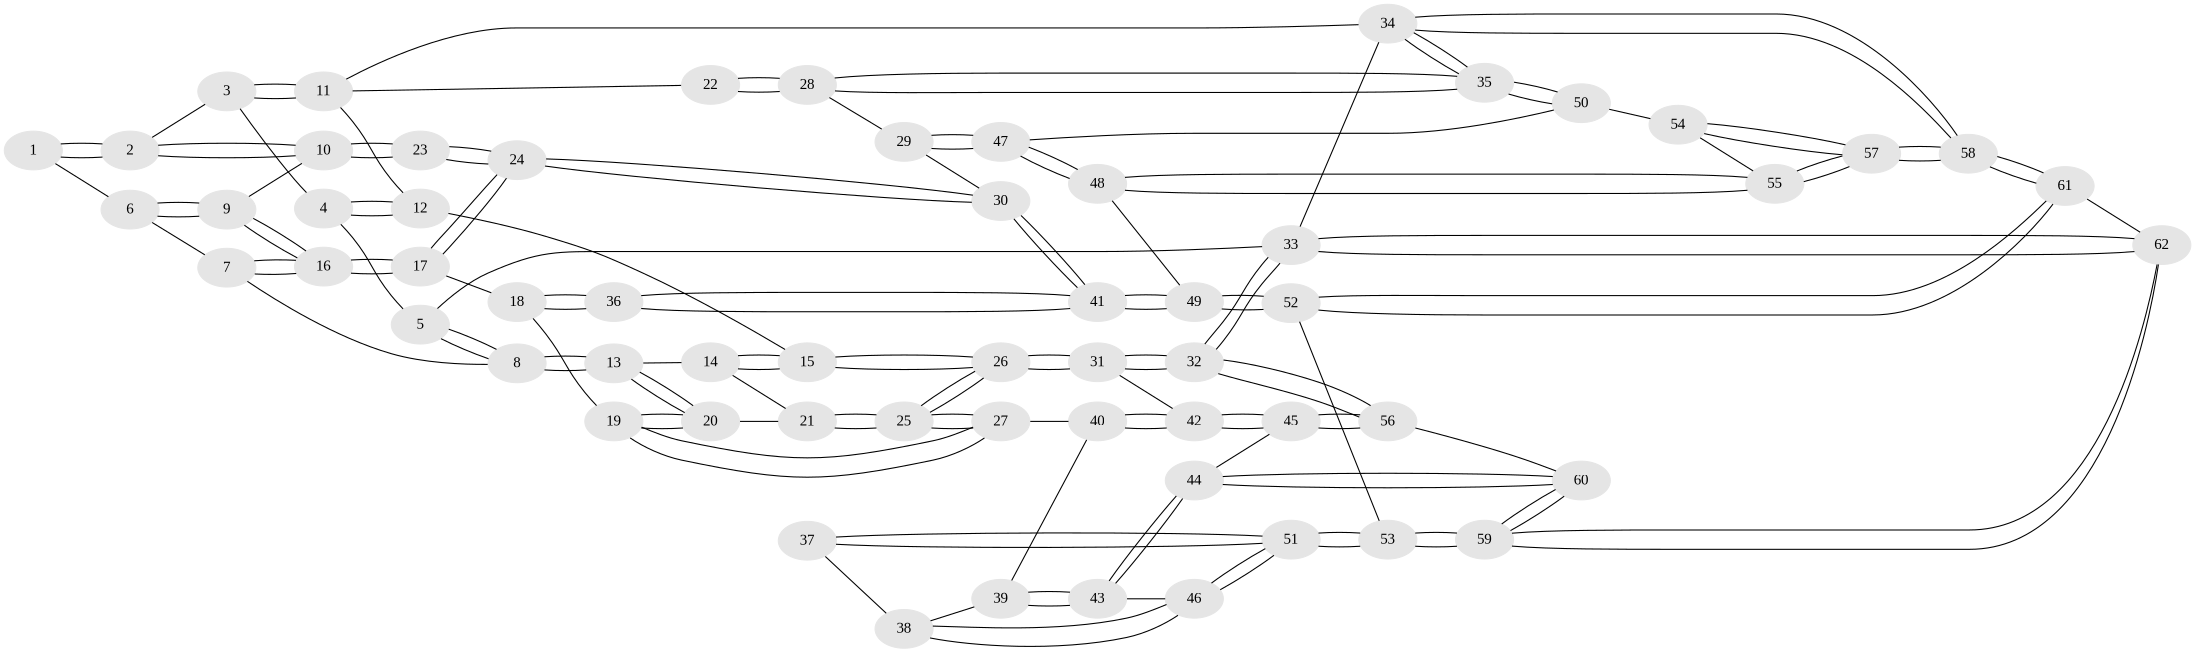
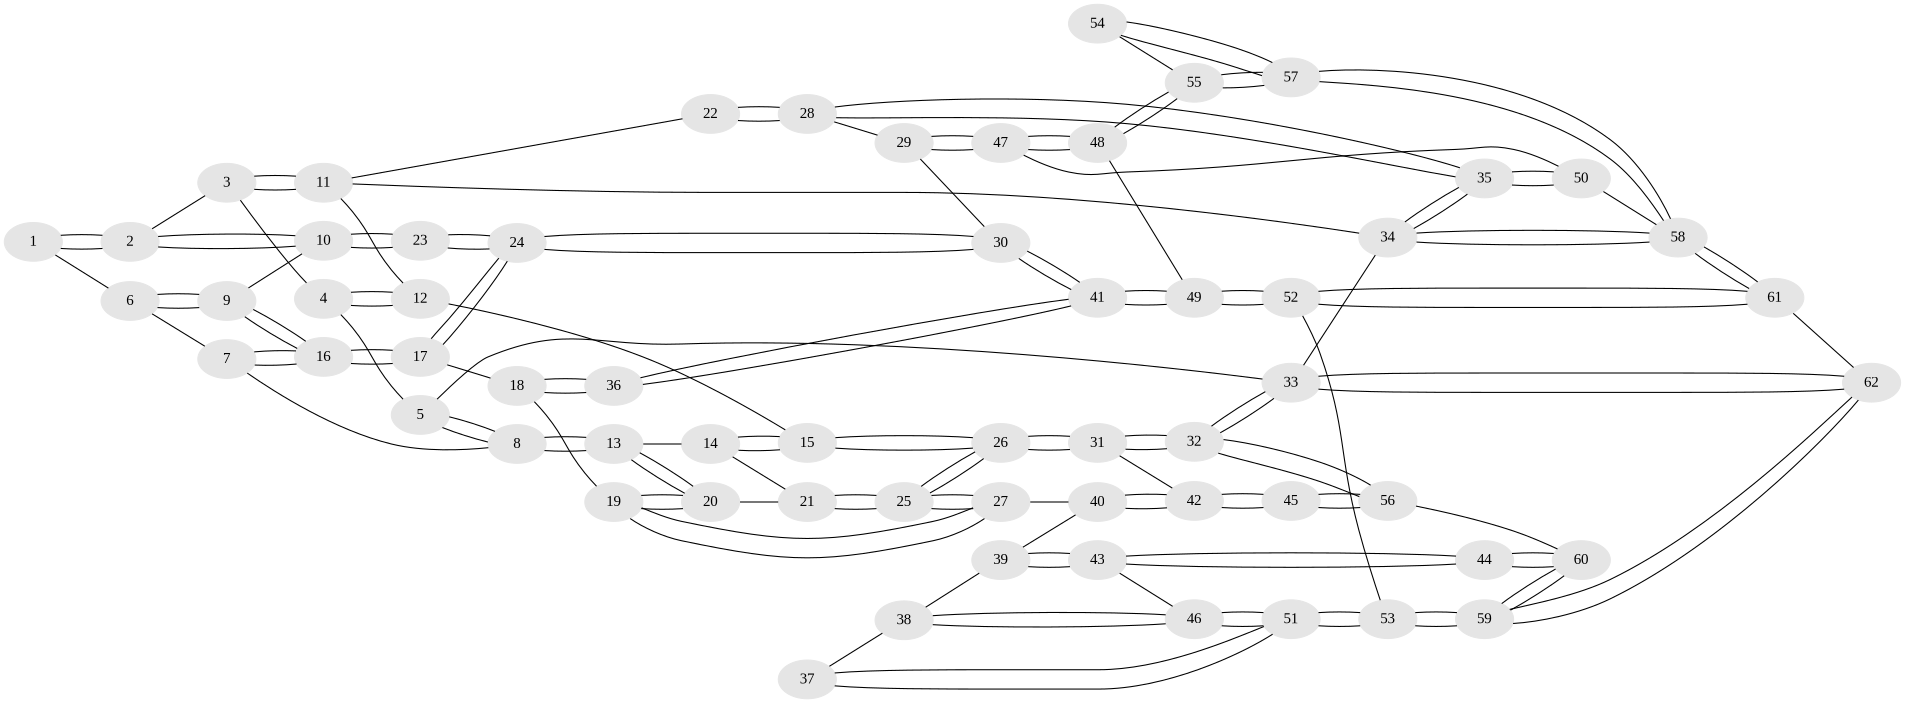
edge "50" -- "54": now "50" -- "58"
edge "45" -- "44": removed
